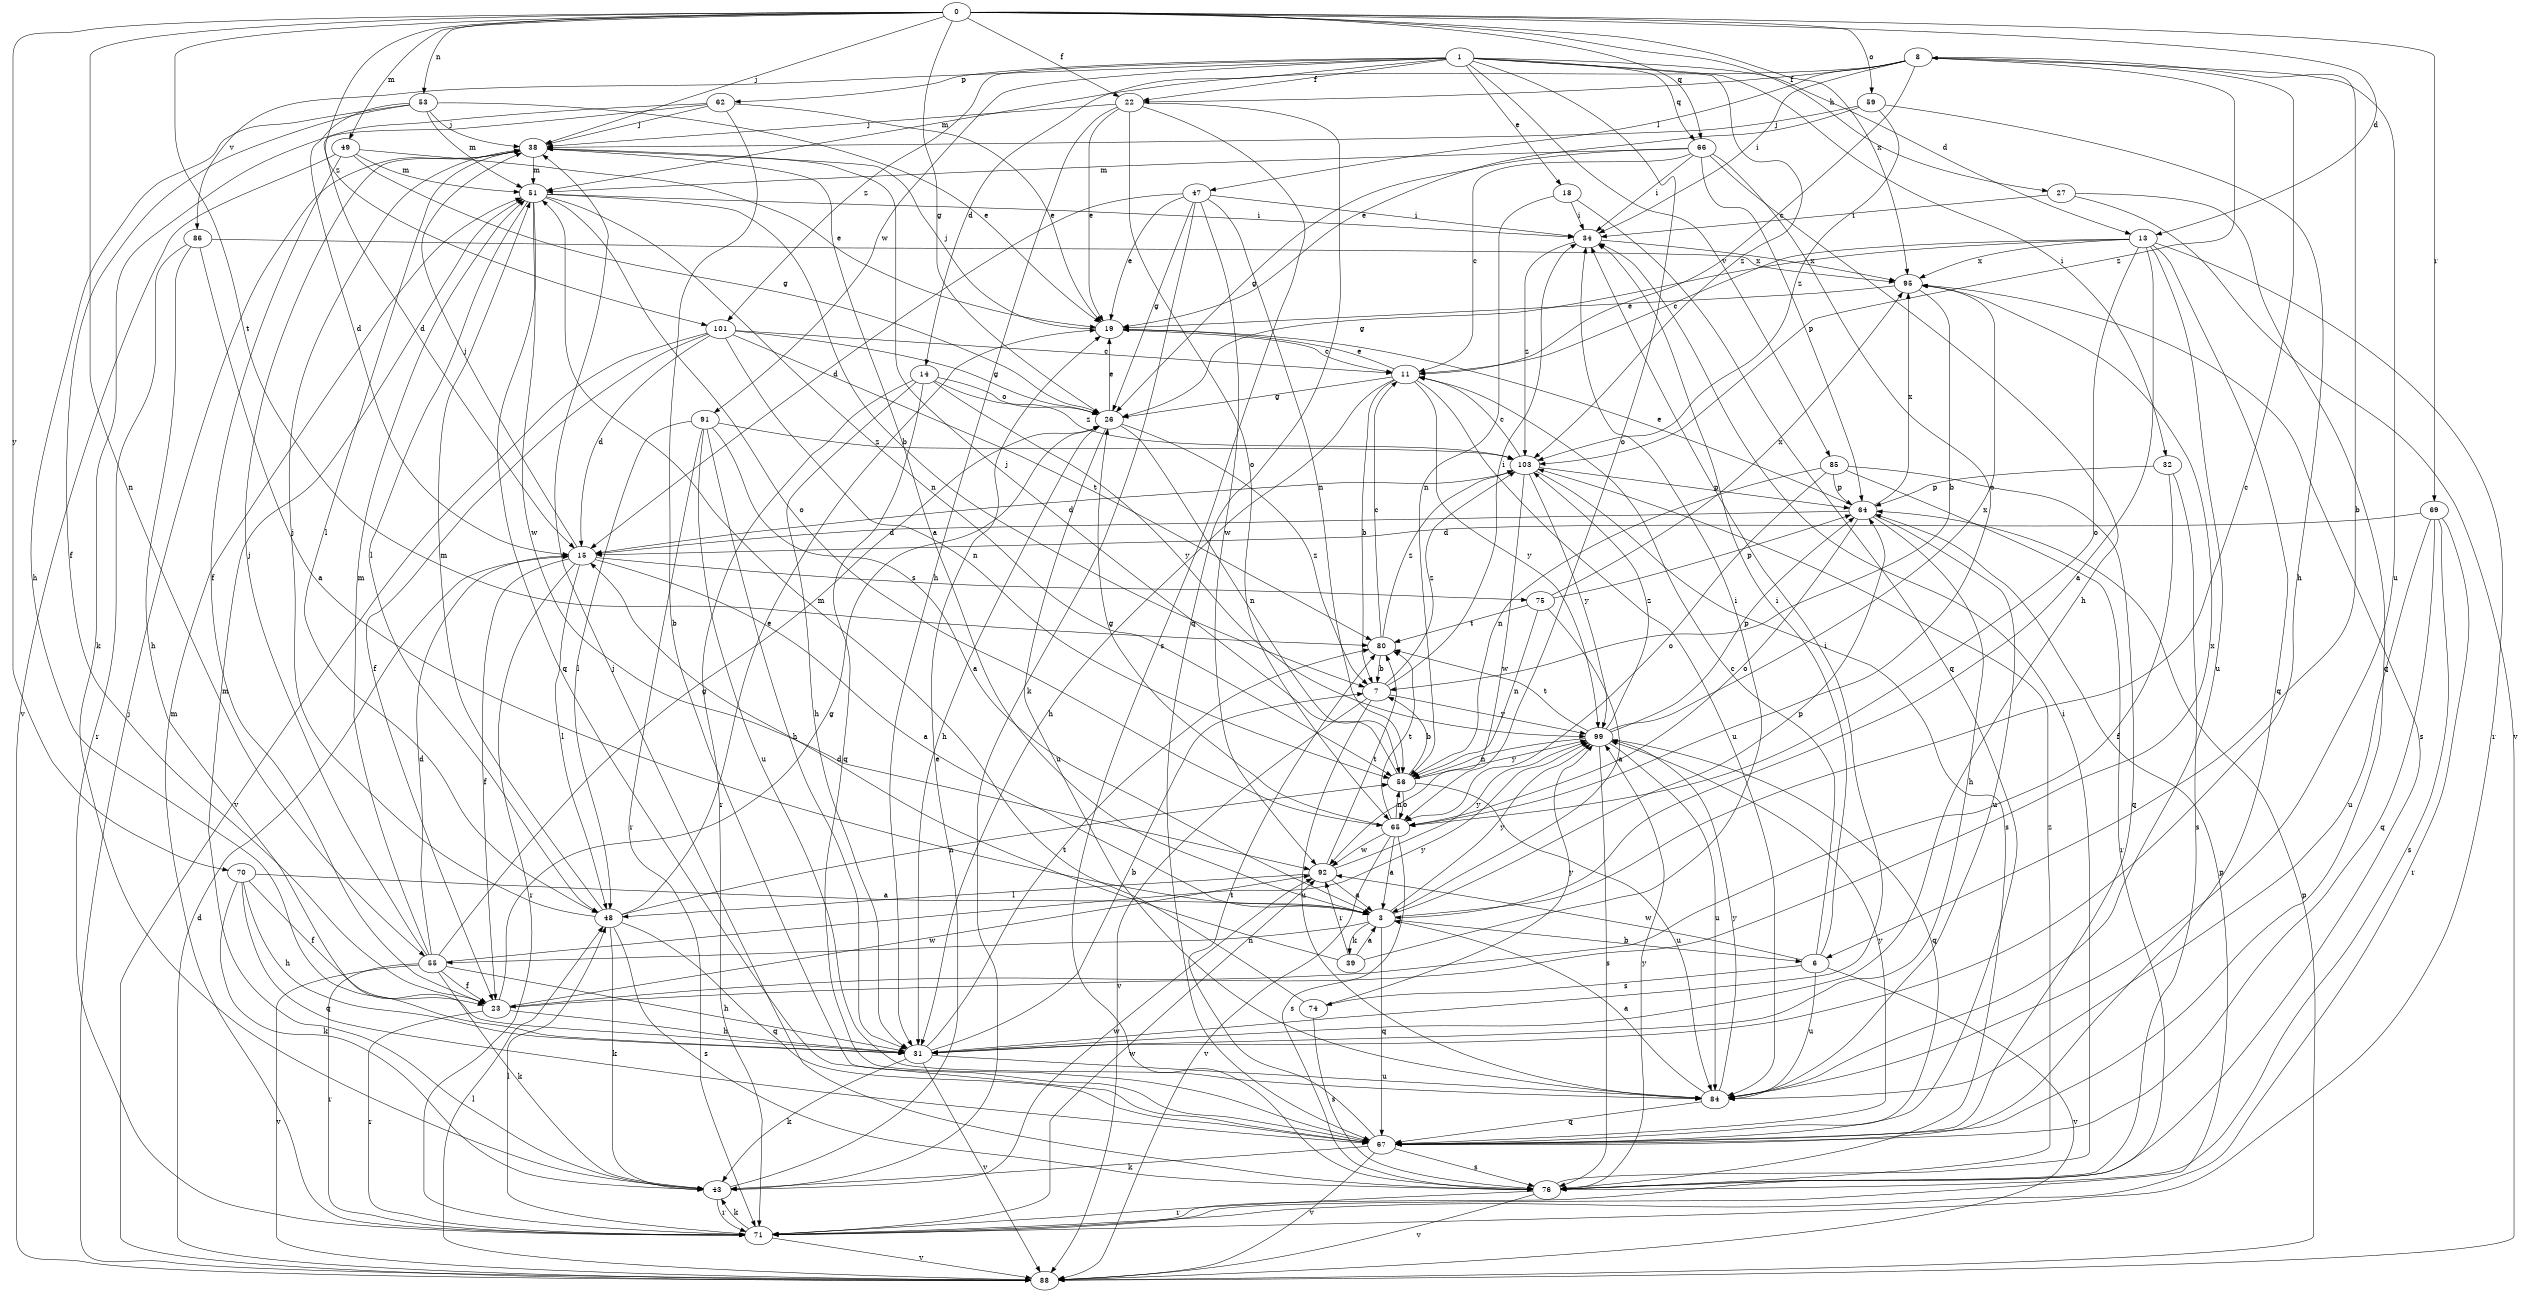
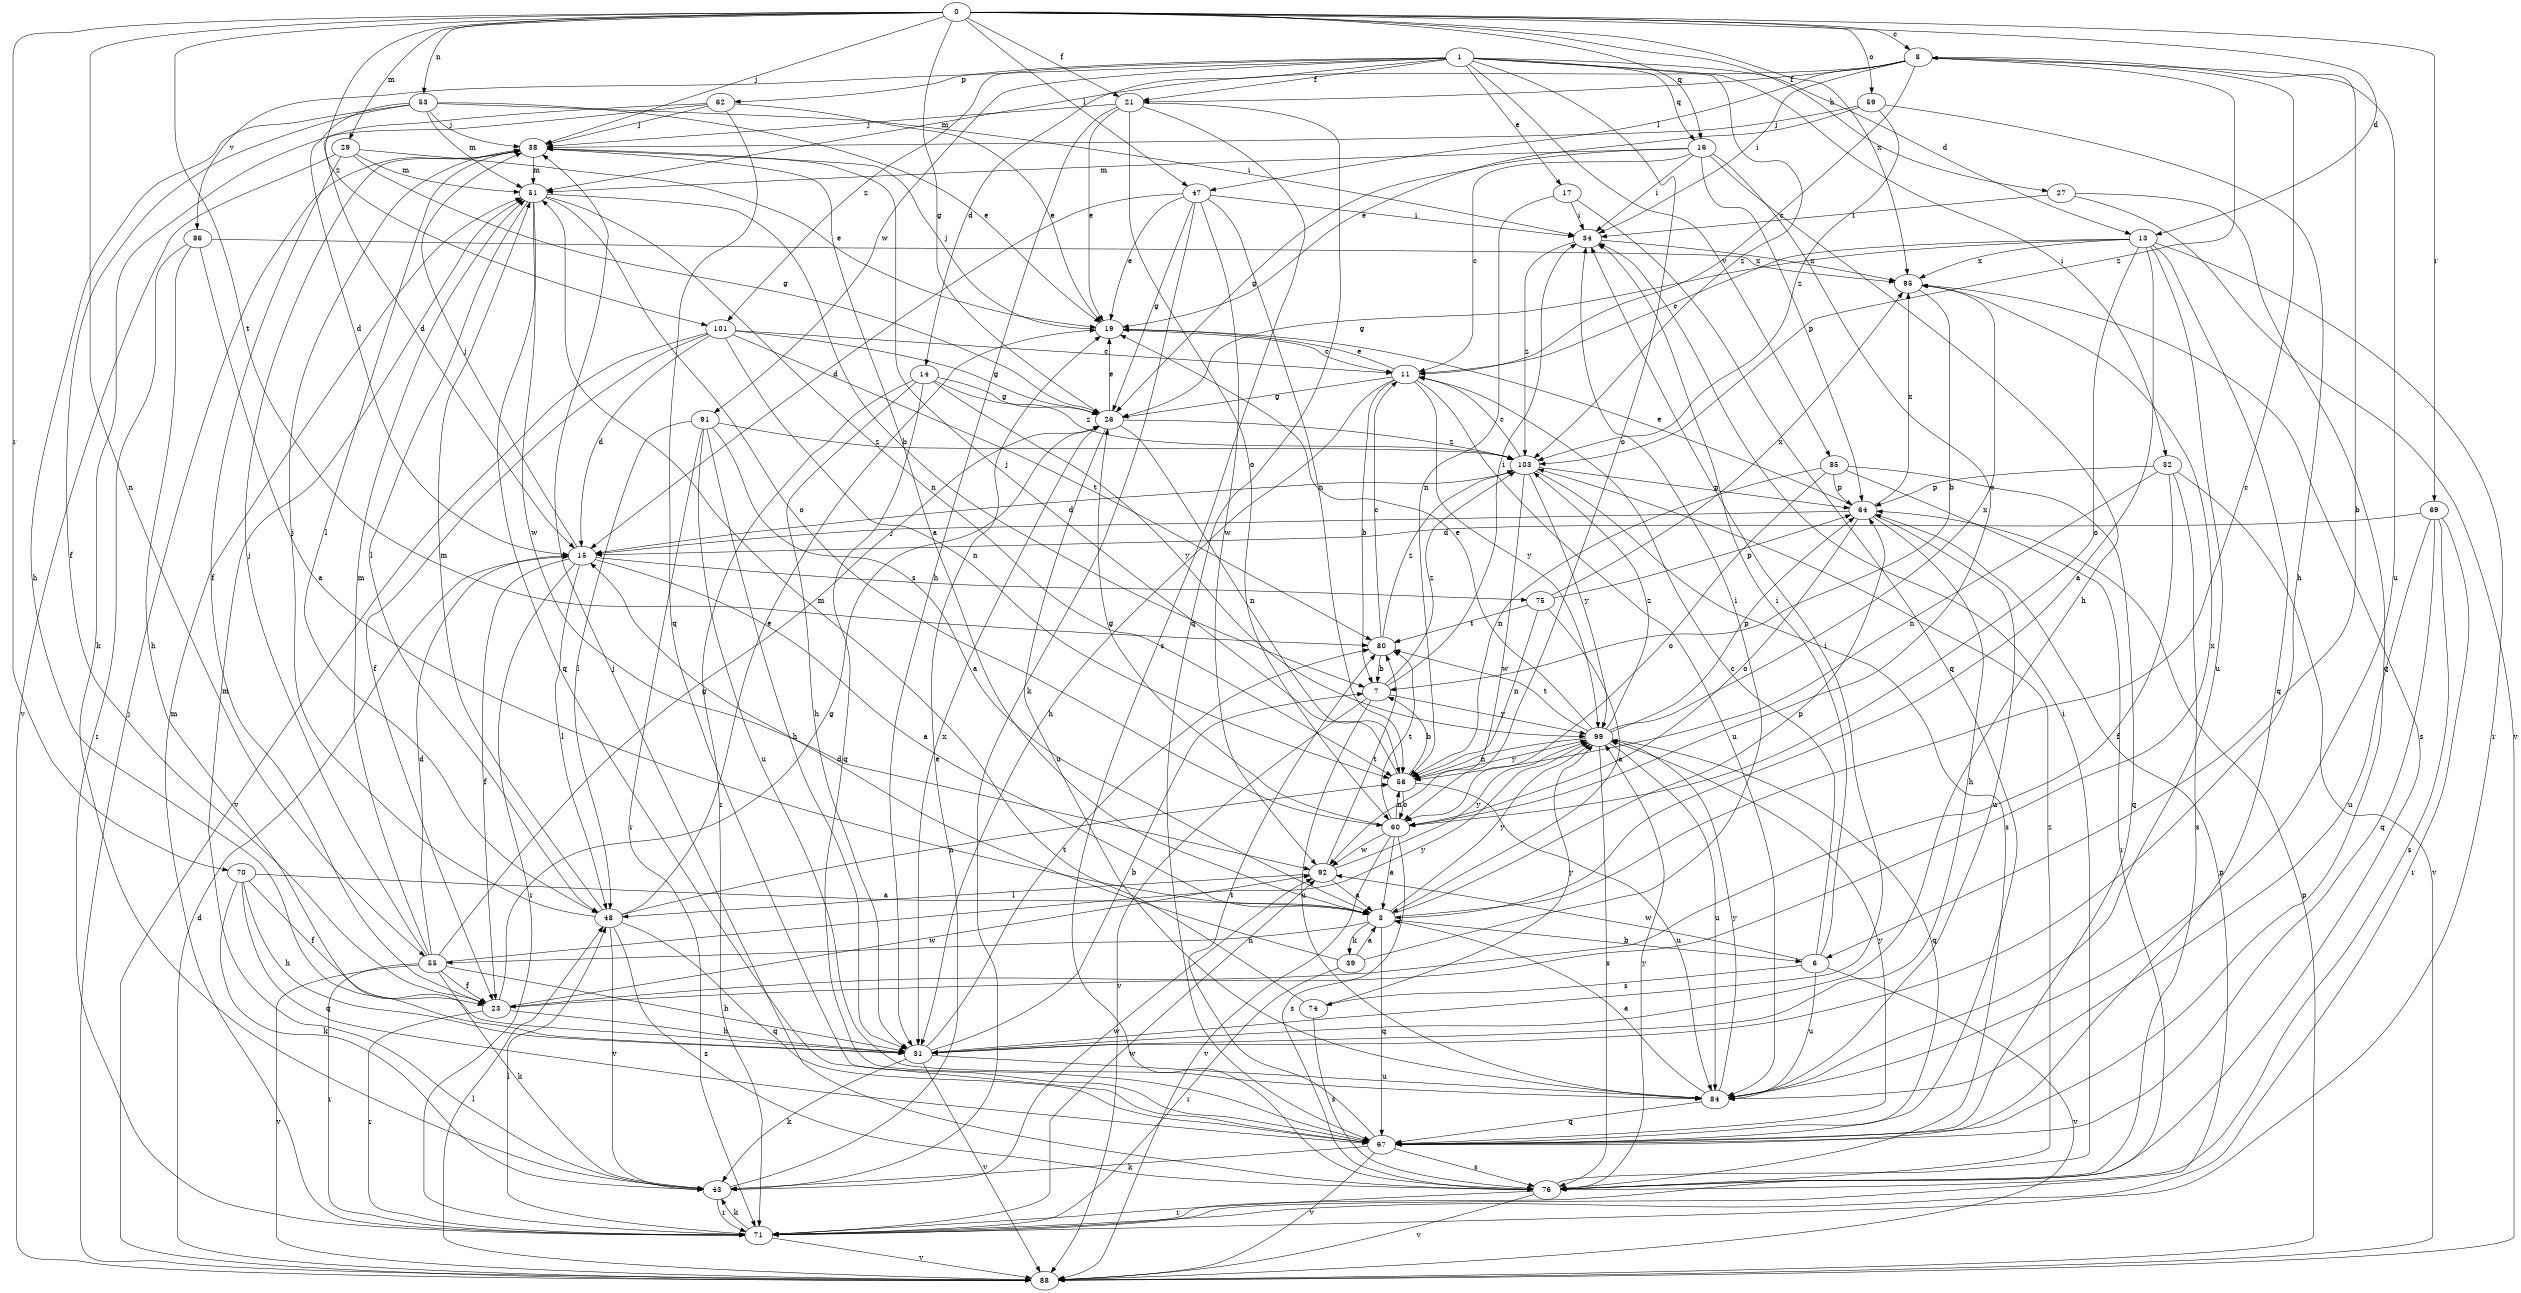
edge "0" -> "8": added, label "c"
edge "0" -> "47": added, label "l"
node "22": label "22" -> "21"
node "49": label "49" -> "29"
node "66": label "66" -> "16"
node "18": label "18" -> "17"
edge "51" -> "34": now "53" -> "34"
edge "95" -> "19": now "99" -> "19"
edge "14" -> "26": label "o" -> "g"
edge "0" -> "70": label "y" -> "r"
edge "26" -> "7": now "26" -> "103"
edge "64" -> "15": label "d" -> "j"
edge "62" -> "67": label "b" -> "q"
edge "32" -> "56": added, label "n"
edge "26" -> "31": label "h" -> "x"
node "65": label "65" -> "60"
edge "39" -> "92": now "39" -> "71"
edge "48" -> "43": label "k" -> "v"
edge "32" -> "88": added, label "v"
